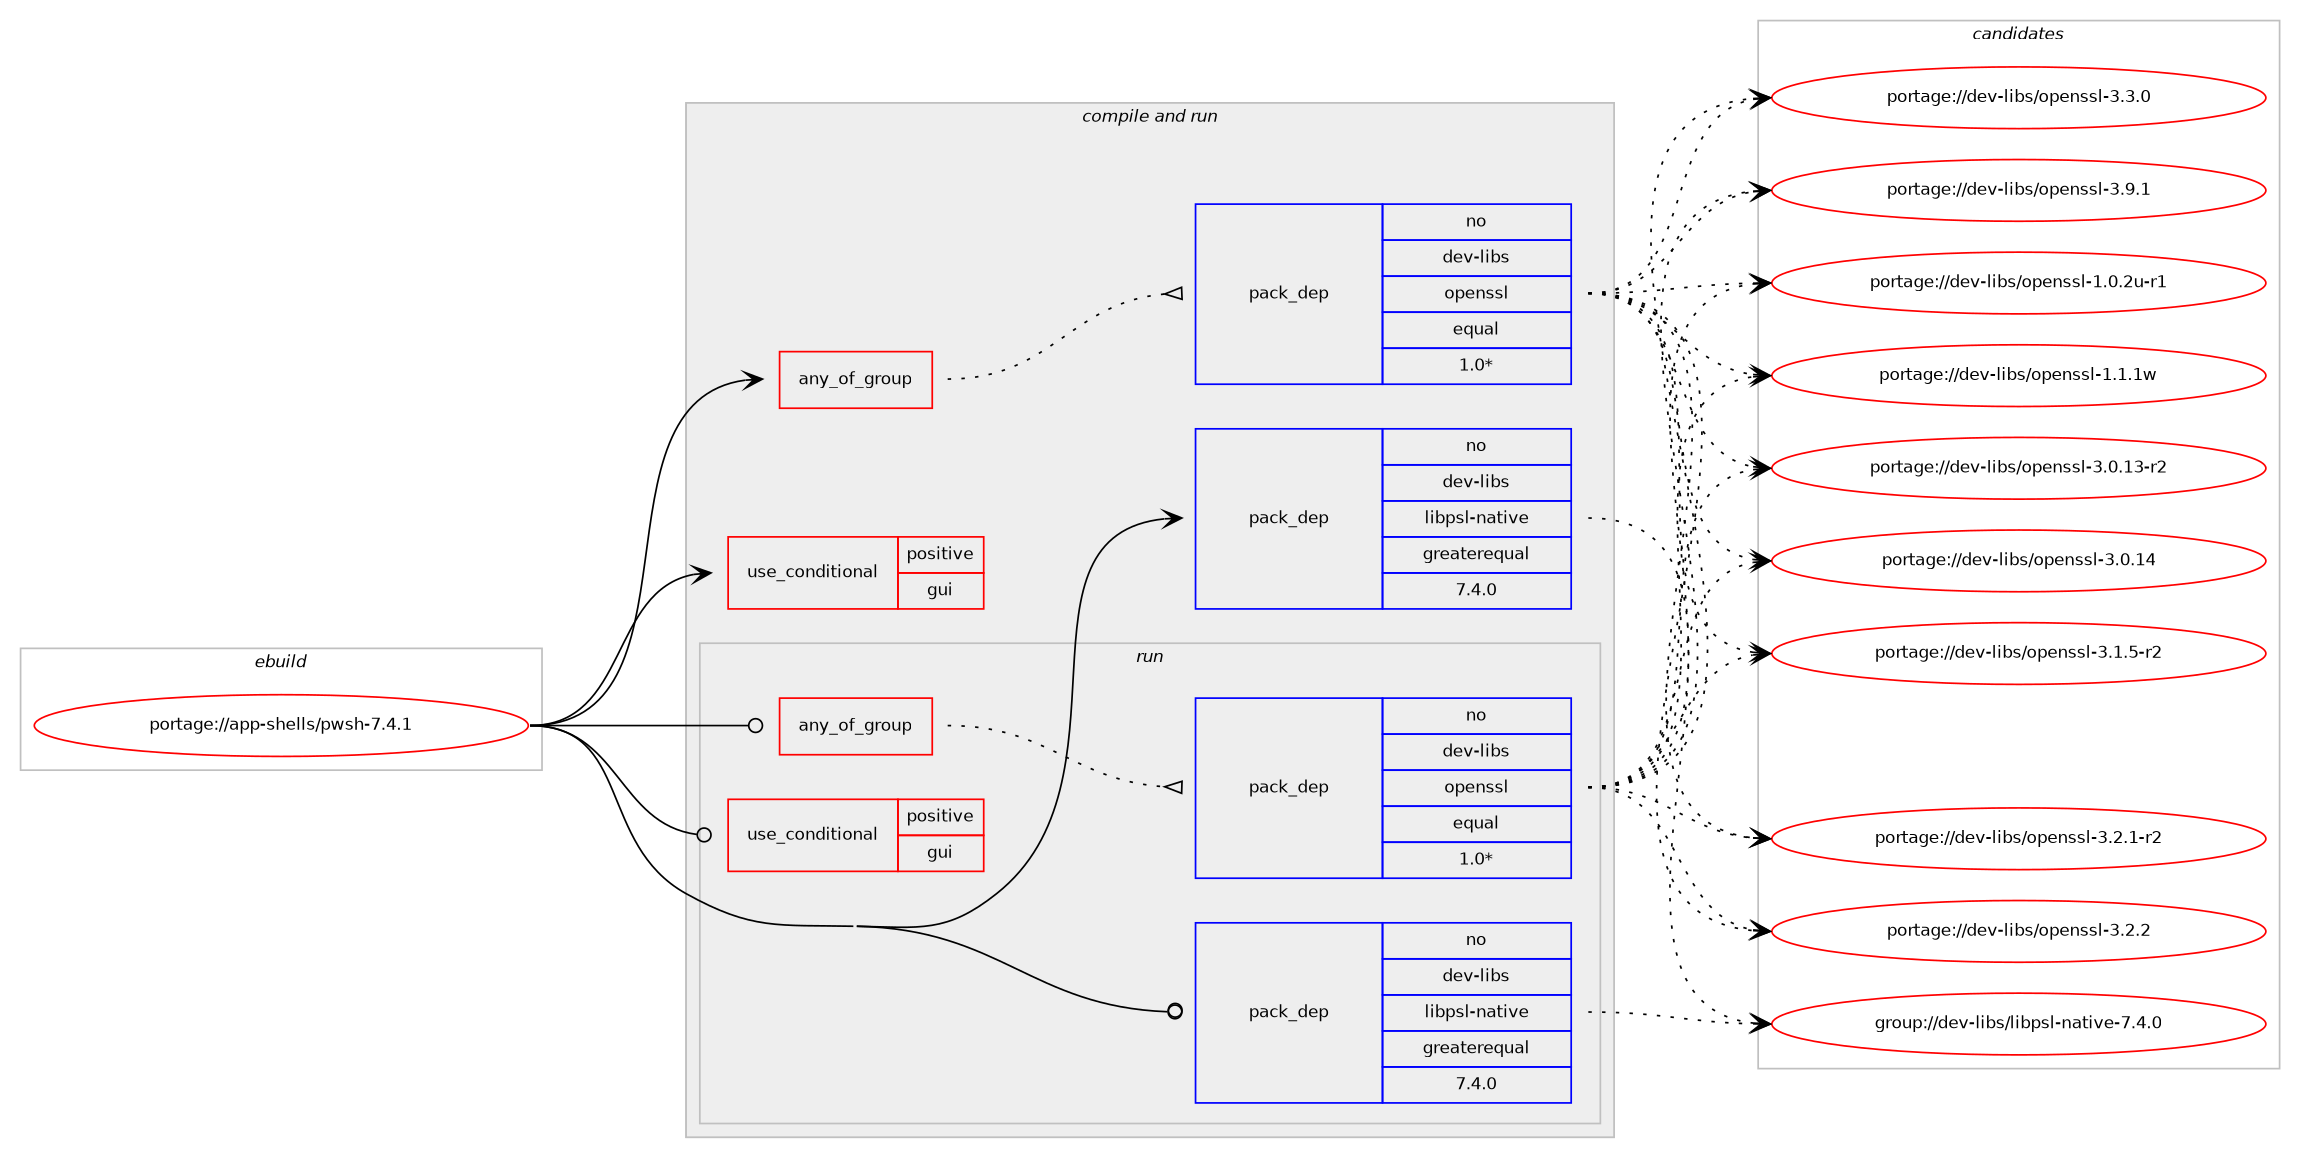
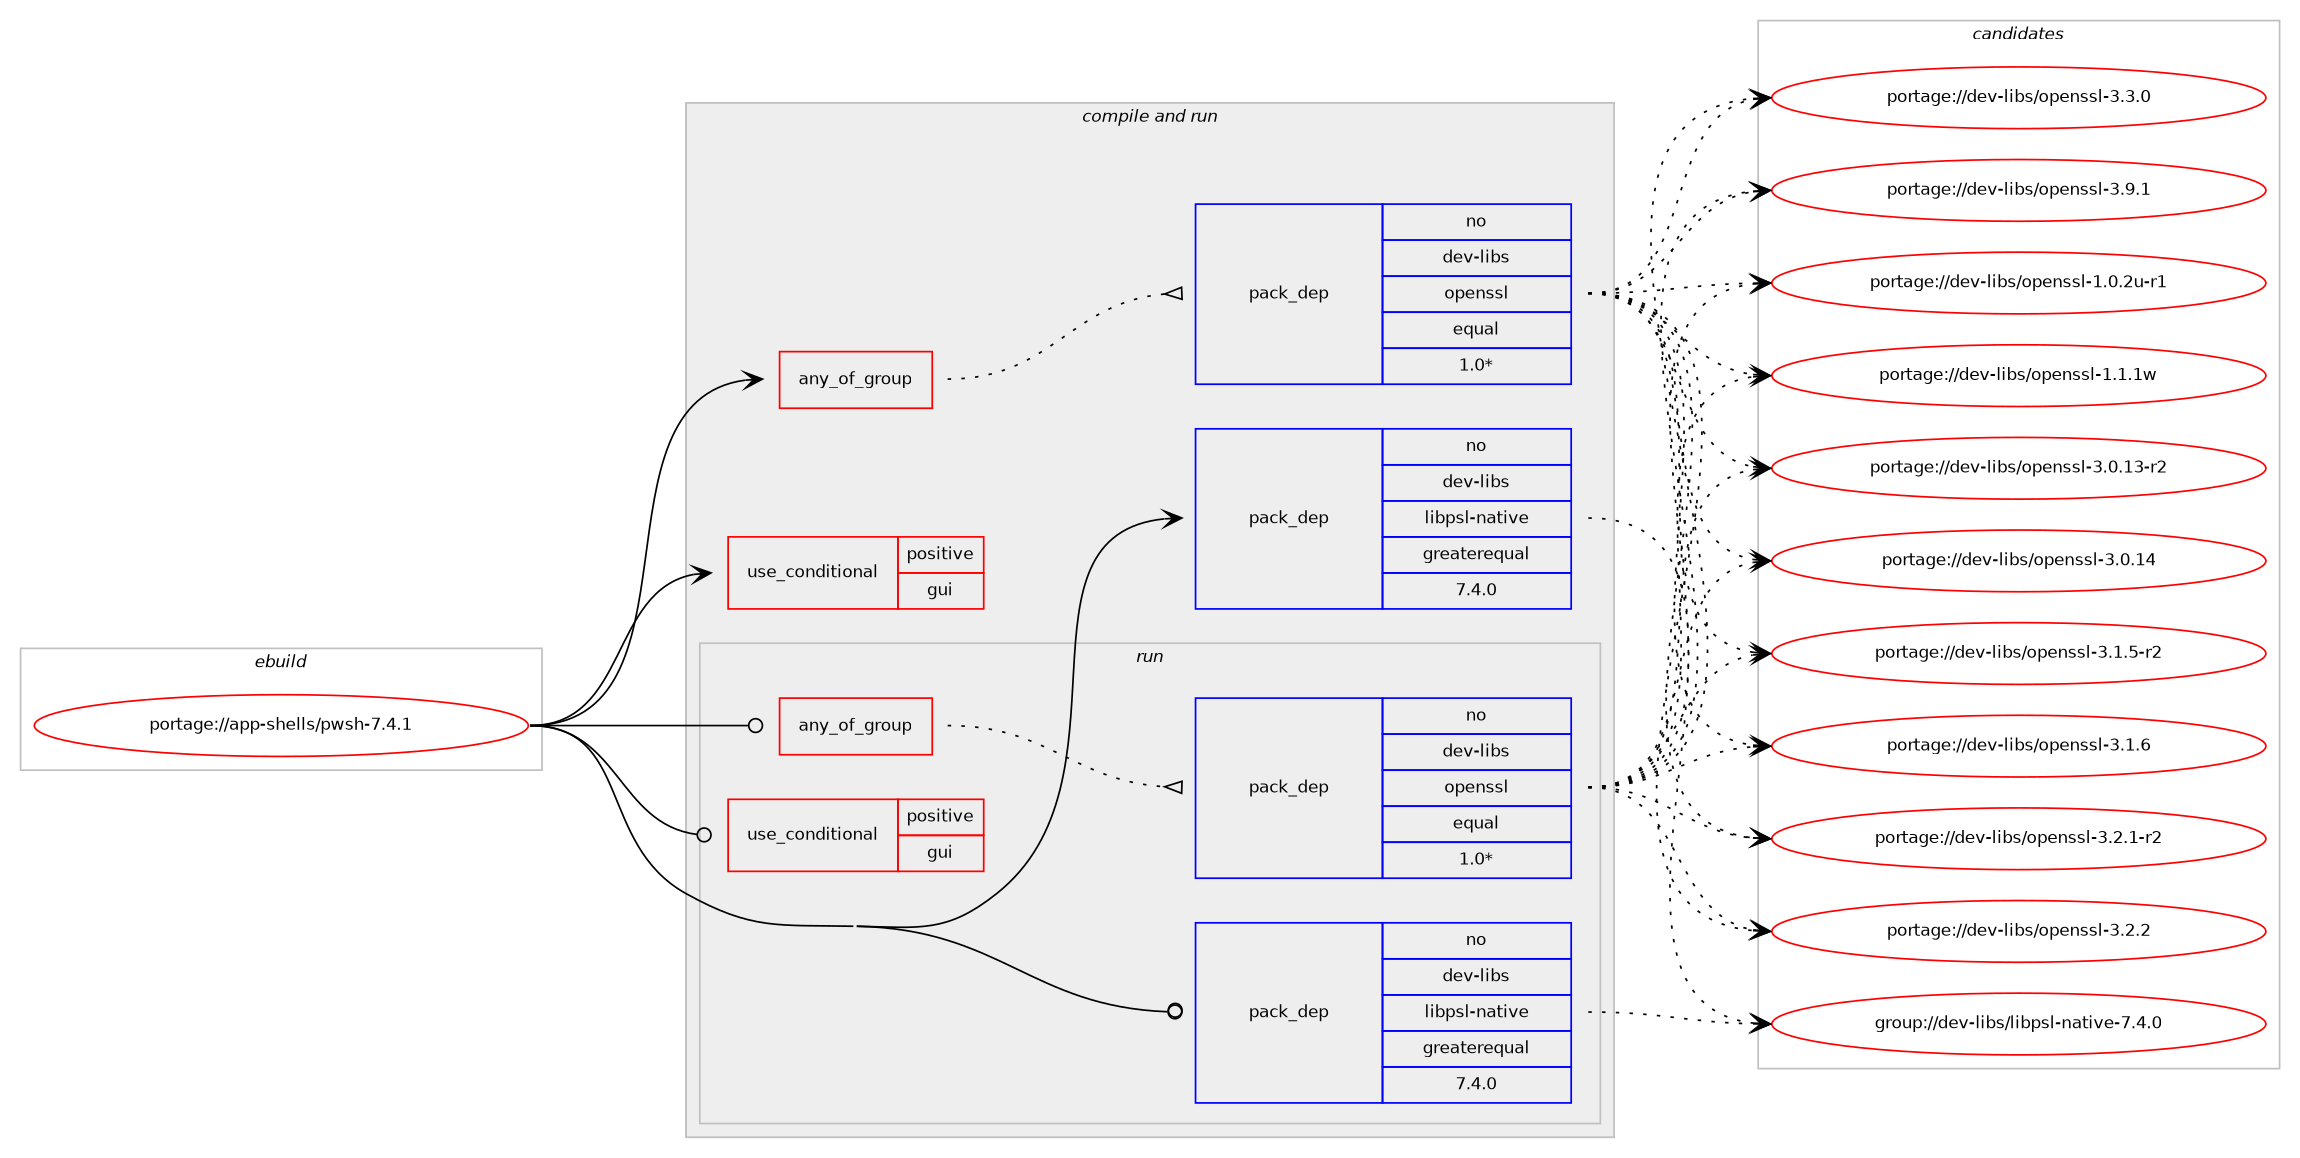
node "portage://dev-libs/openssl-3.1.6": added
